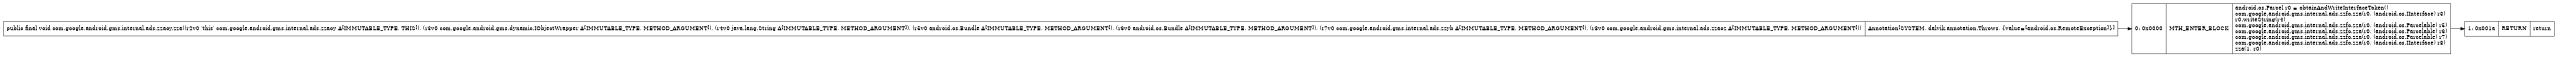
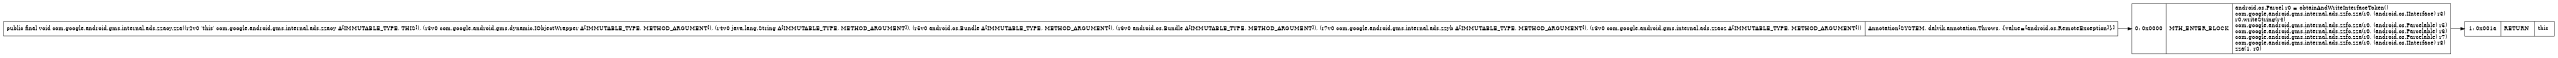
node "1: 0x001a": text "return" -> "this"
